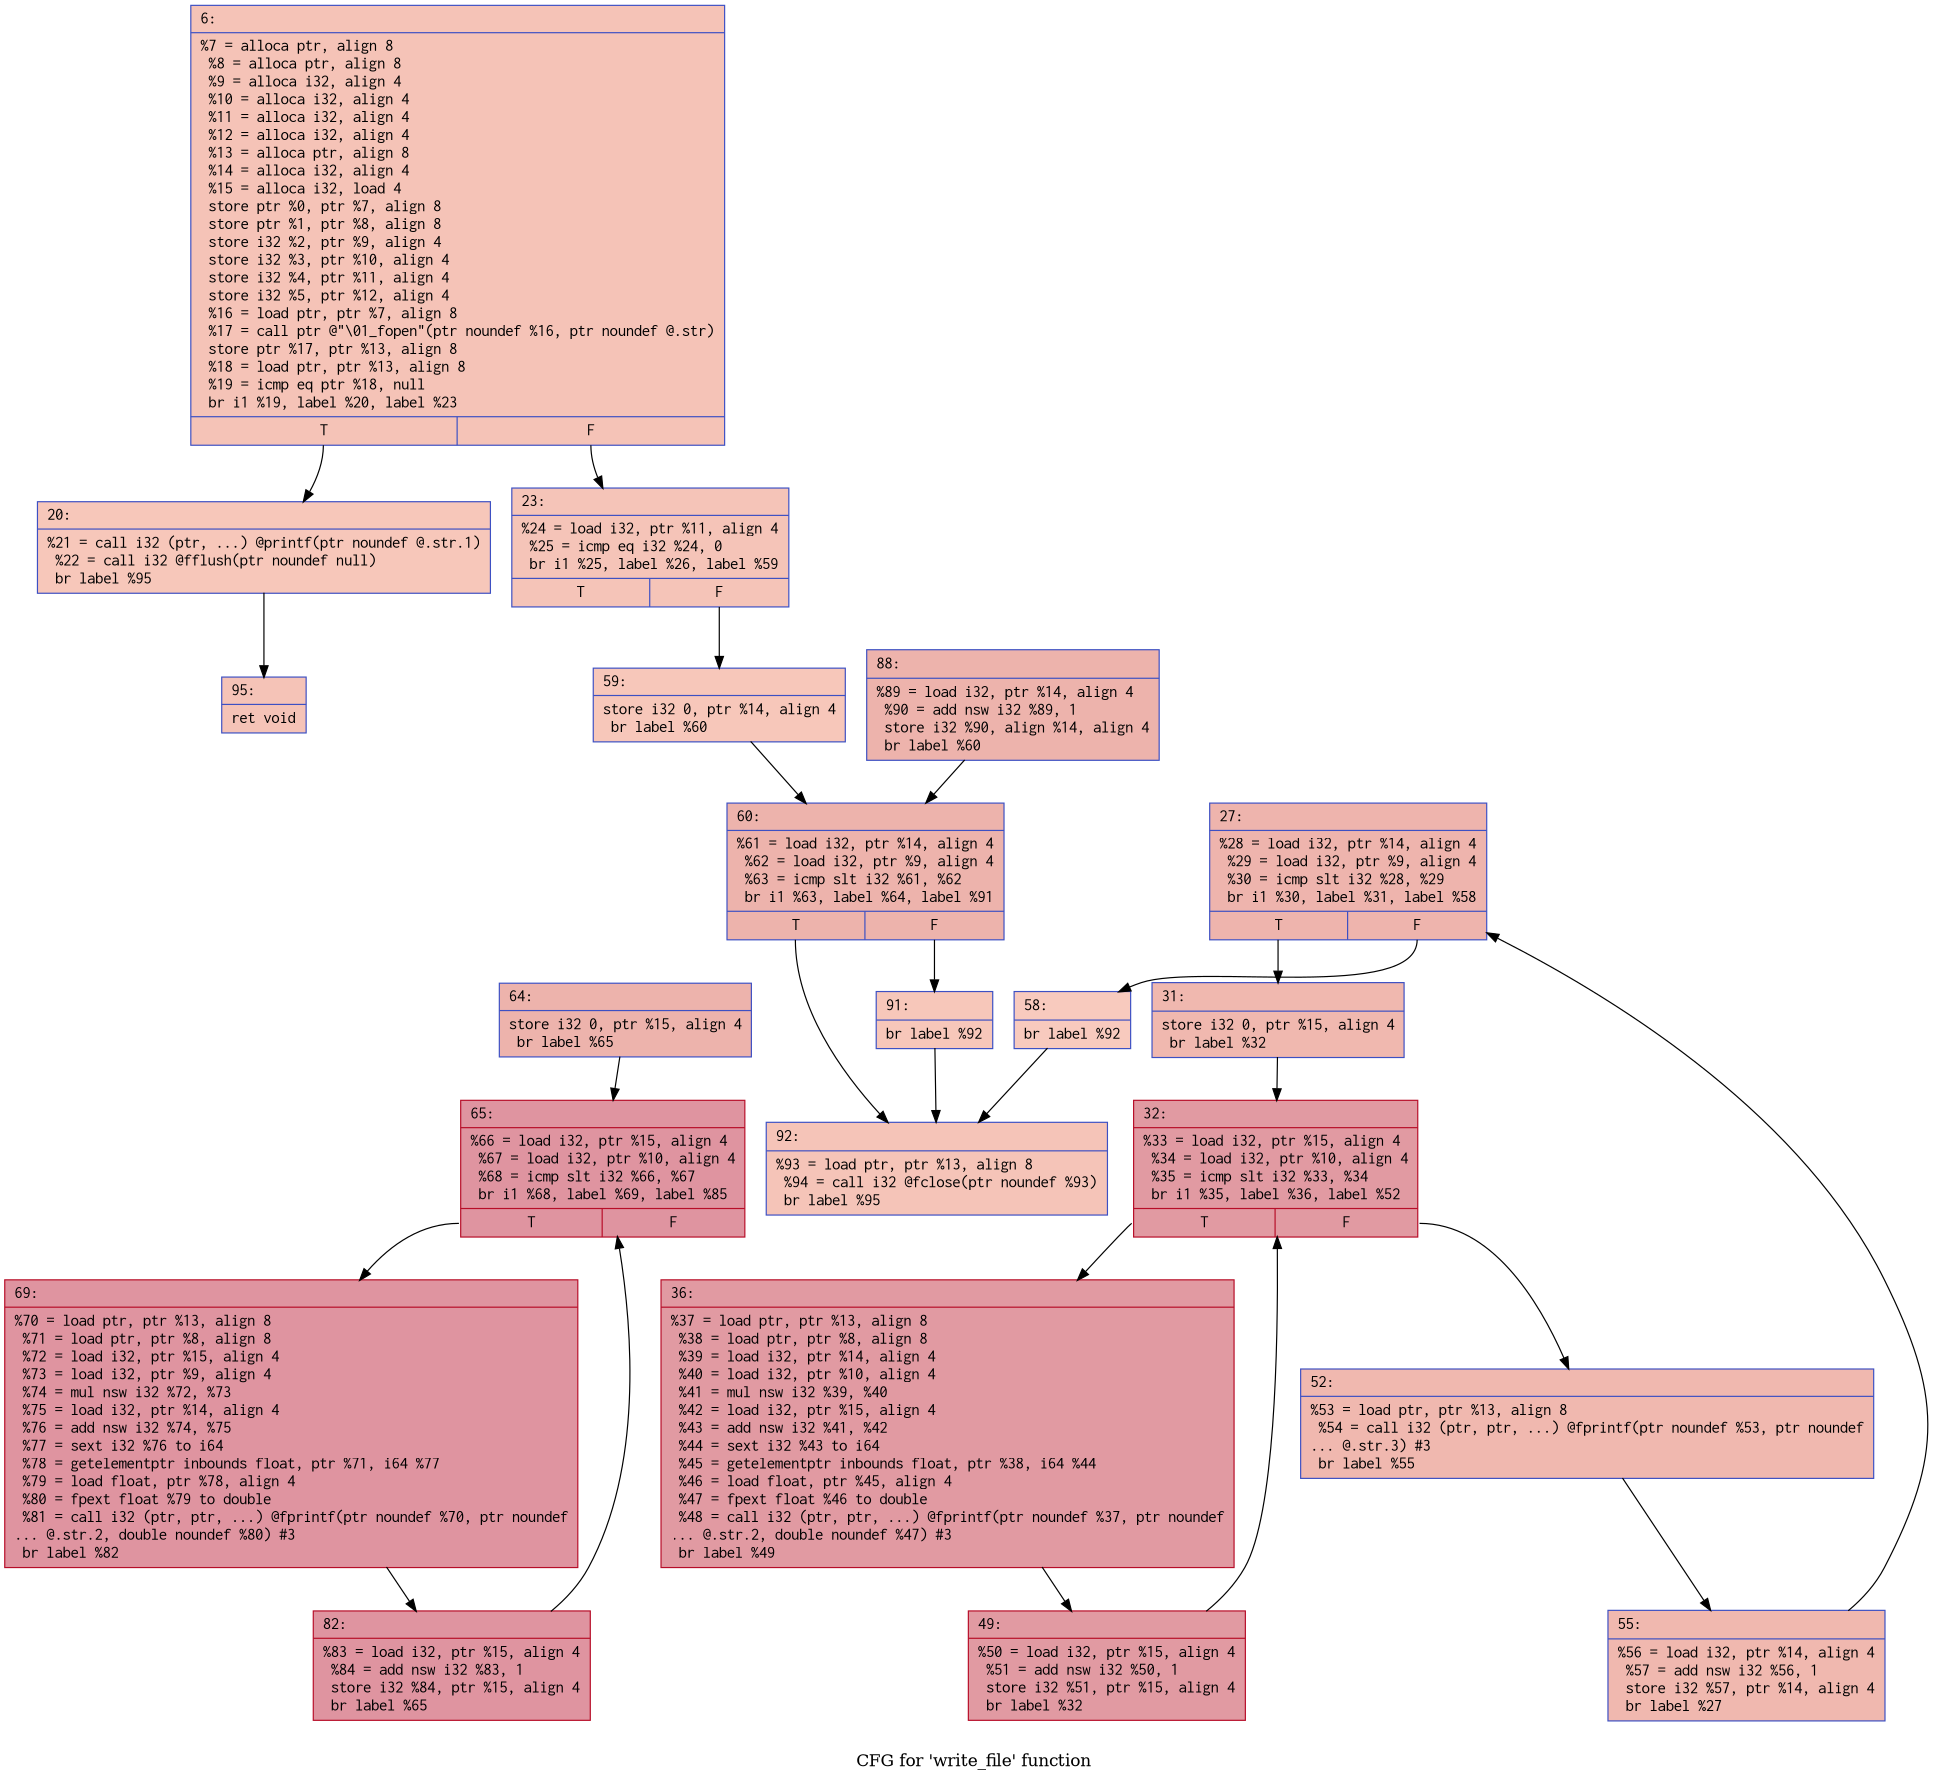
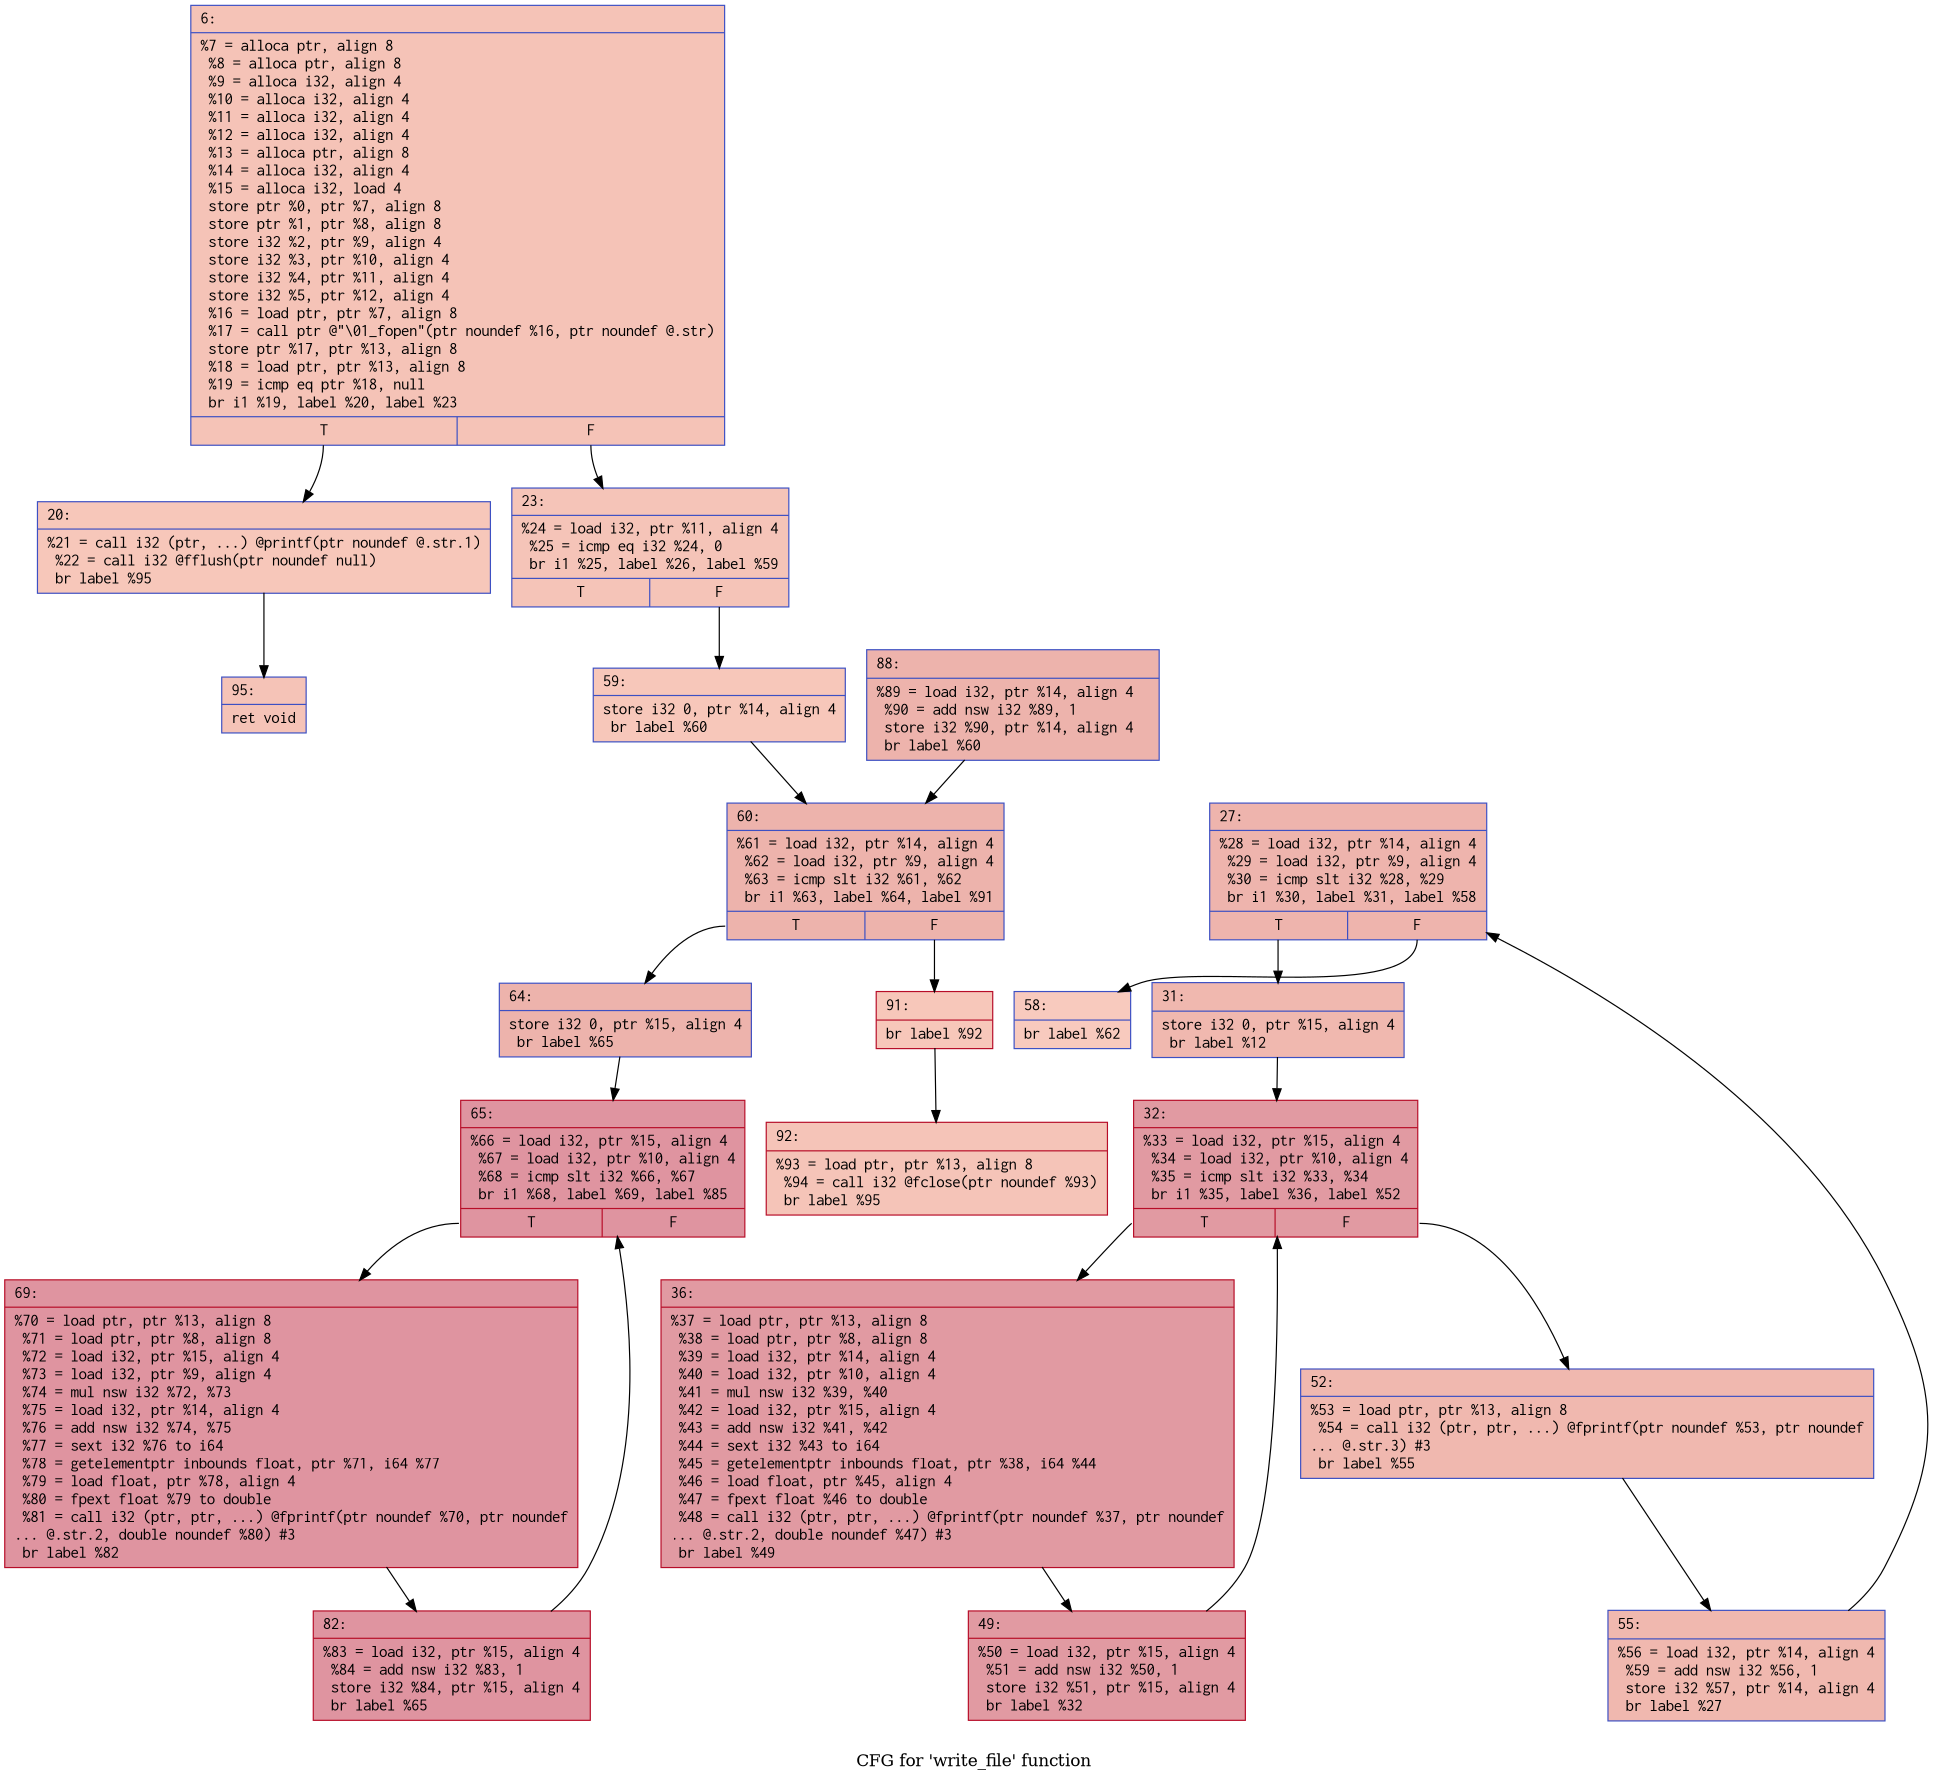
node "88:": text "store i32 %90, align %14, align 4" -> "store i32 %90, ptr %14, align 4"
node "91:": color #3d50c3ff -> #b70d28ff
edge "60:" -> "92:": now "60:" -> "64:"
node "58:": text "br label %92" -> "br label %62"
node "31:": text "br label %32" -> "br label %12"
edge "58:" -> "92:": removed
node "92:": color #3d50c3ff -> #b70d28ff
node "55:": text "%57 = add nsw i32 %56, 1" -> "%59 = add nsw i32 %56, 1"
